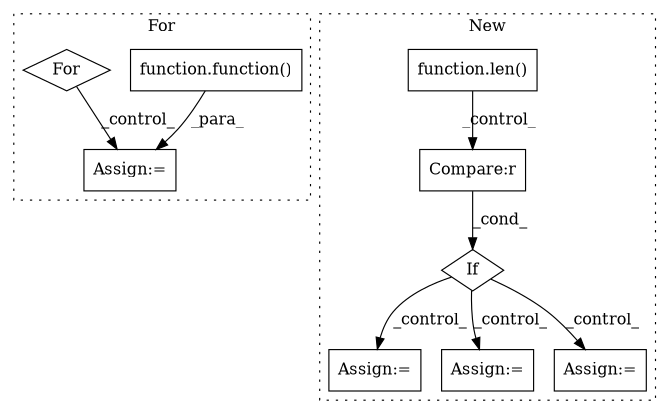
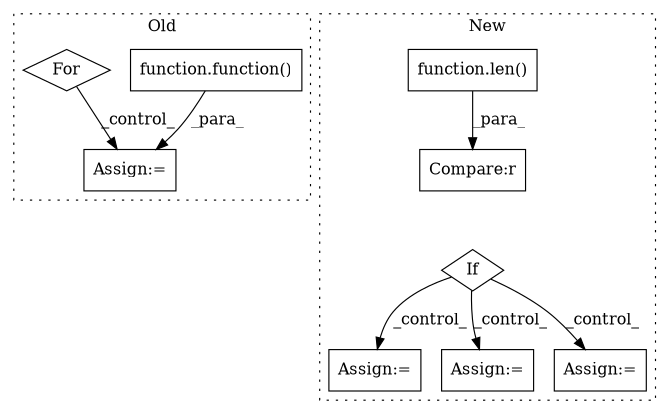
cluster "For": label "For" -> "Old"
edge "function.len()" -> "Compare:r": label "_control_" -> "_para_"
edge "Compare:r" -> "If": removed, label "_cond_"
